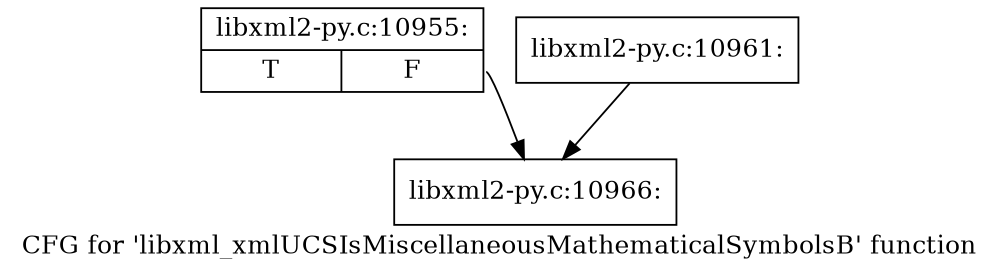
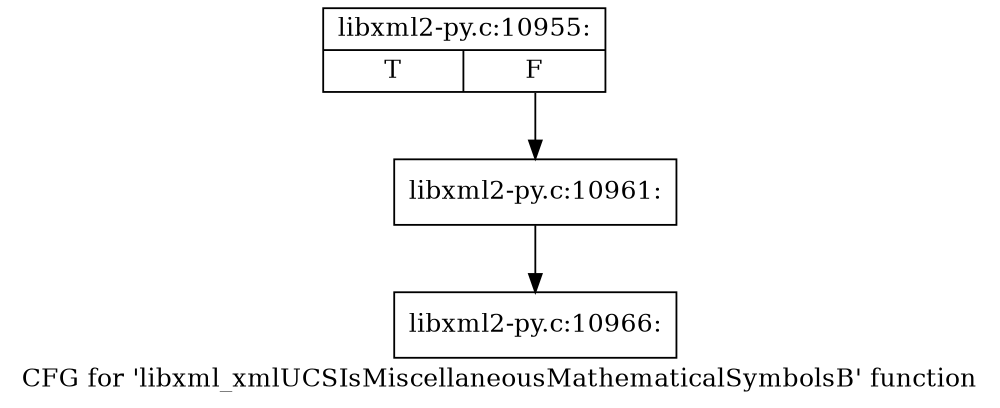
edge "libxml2-py.c:10955:" -> "libxml2-py.c:10966:": now "libxml2-py.c:10955:" -> "libxml2-py.c:10961:"
